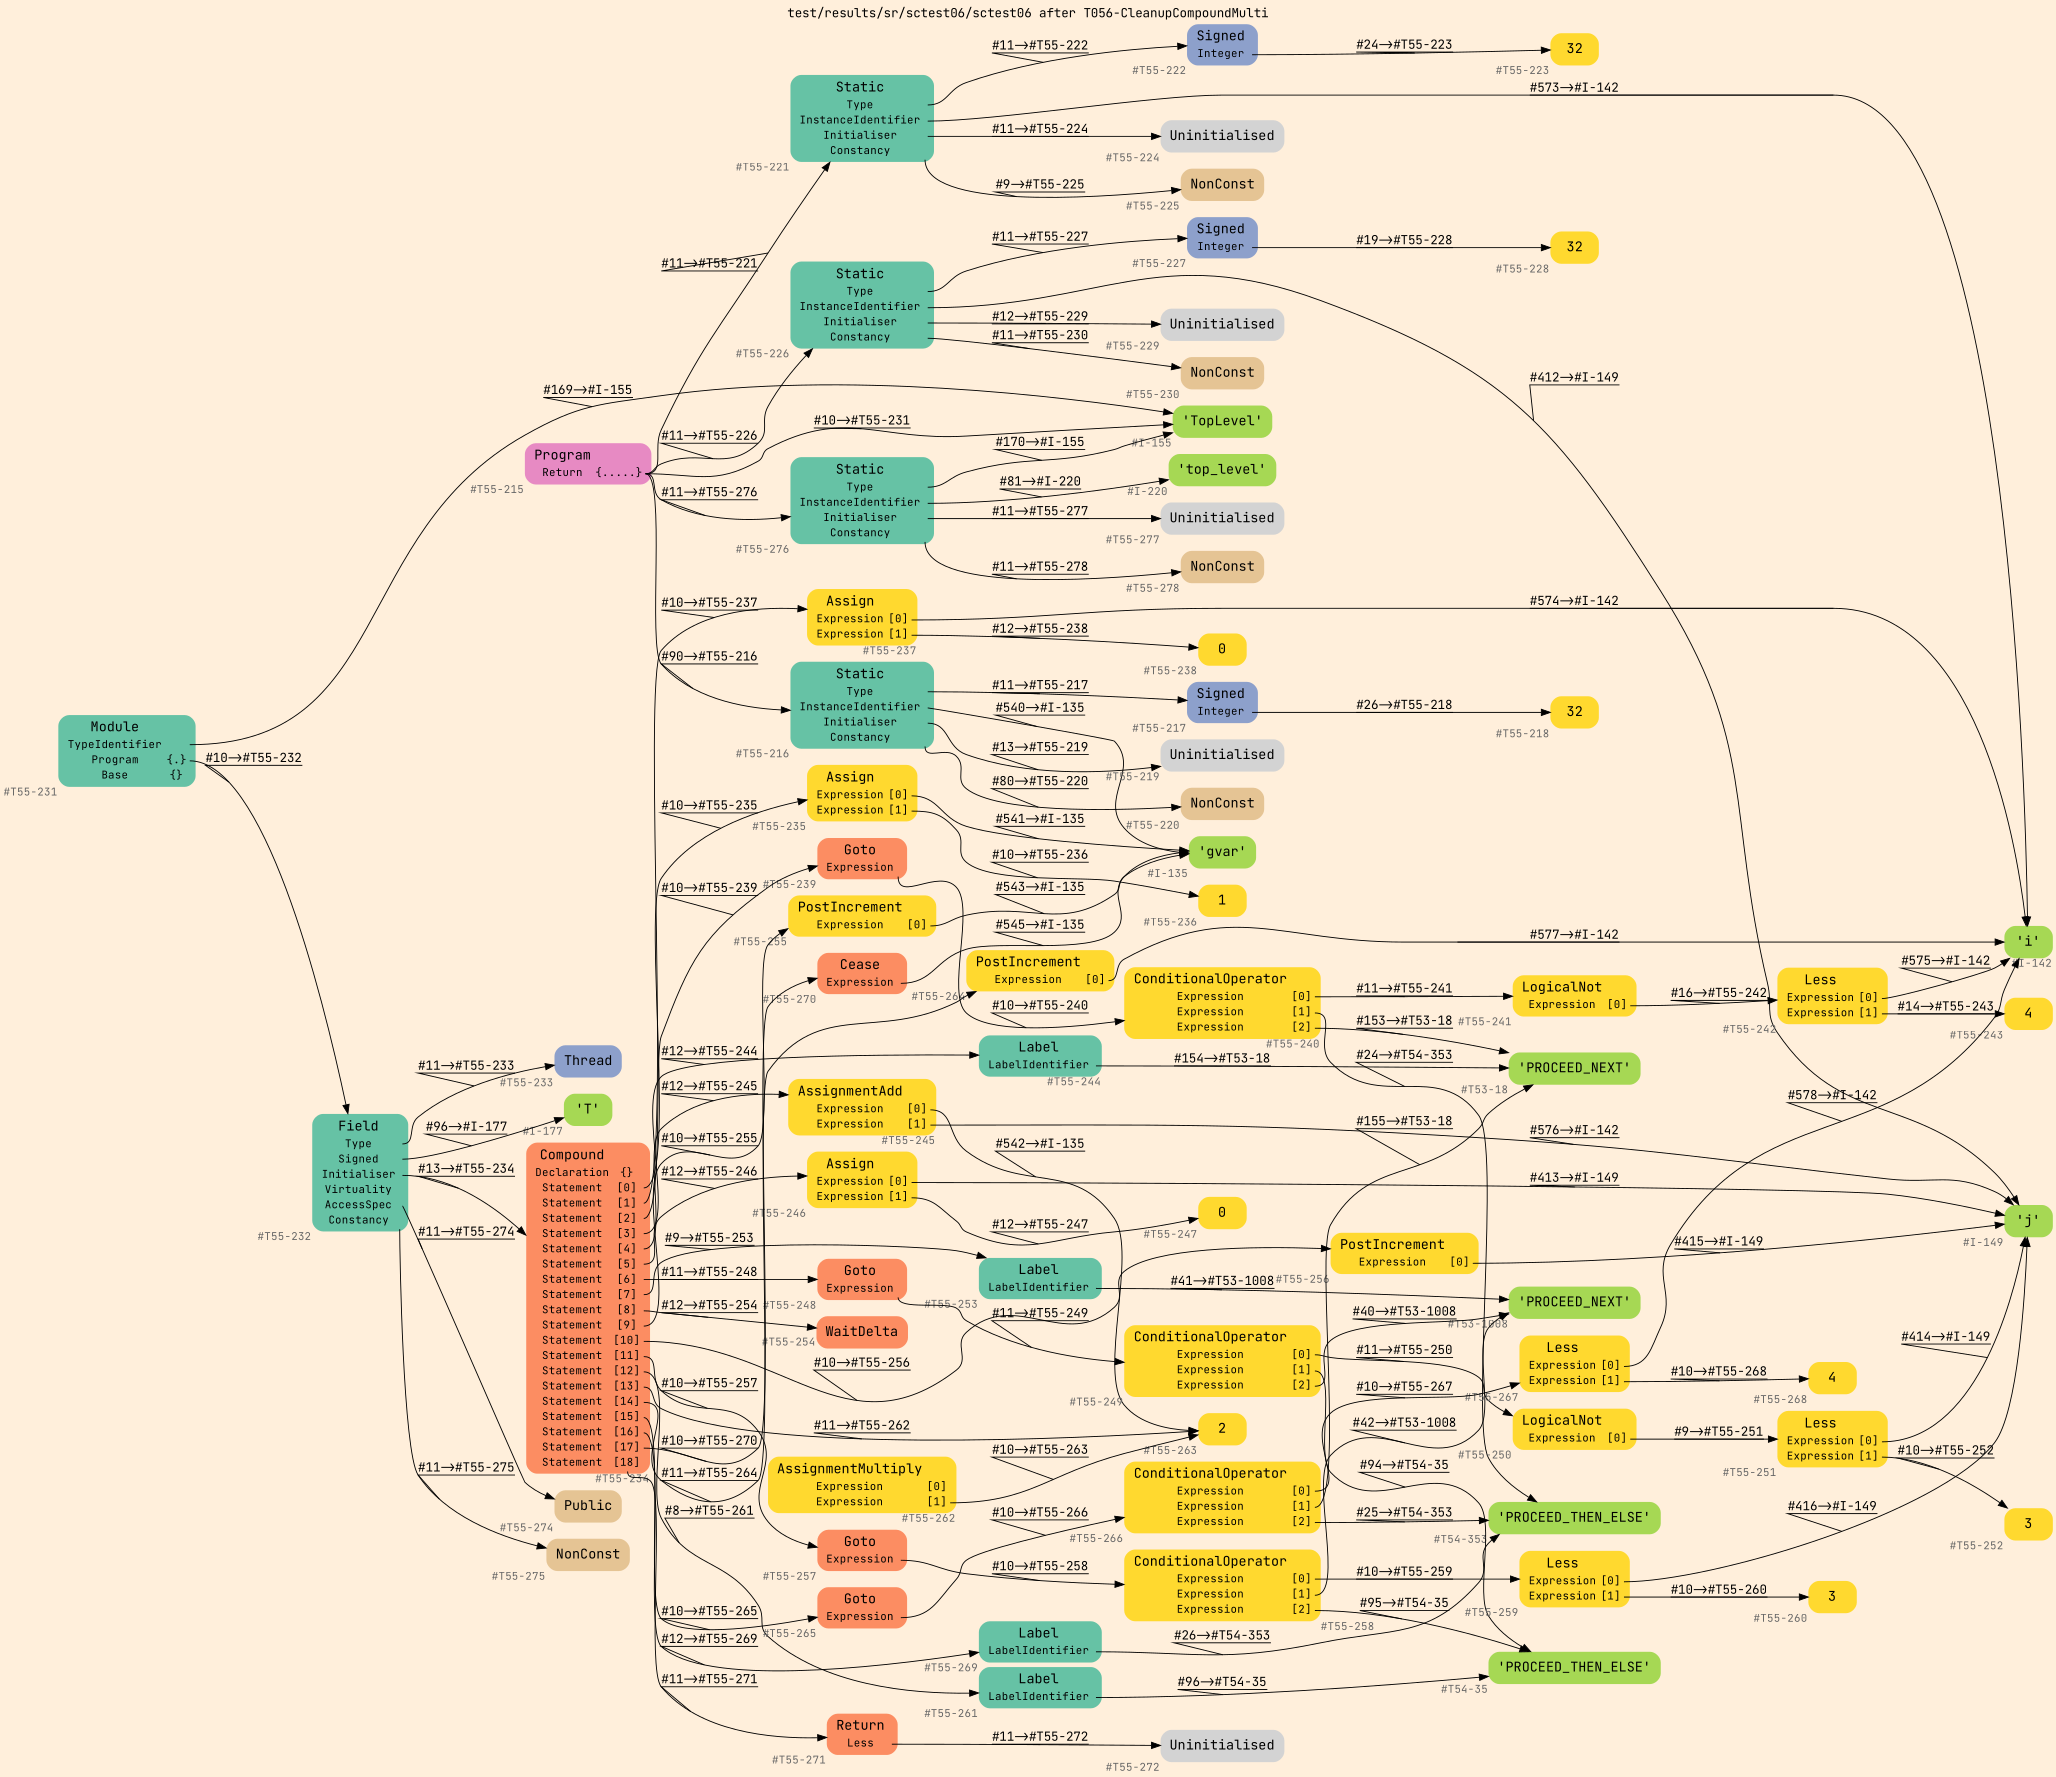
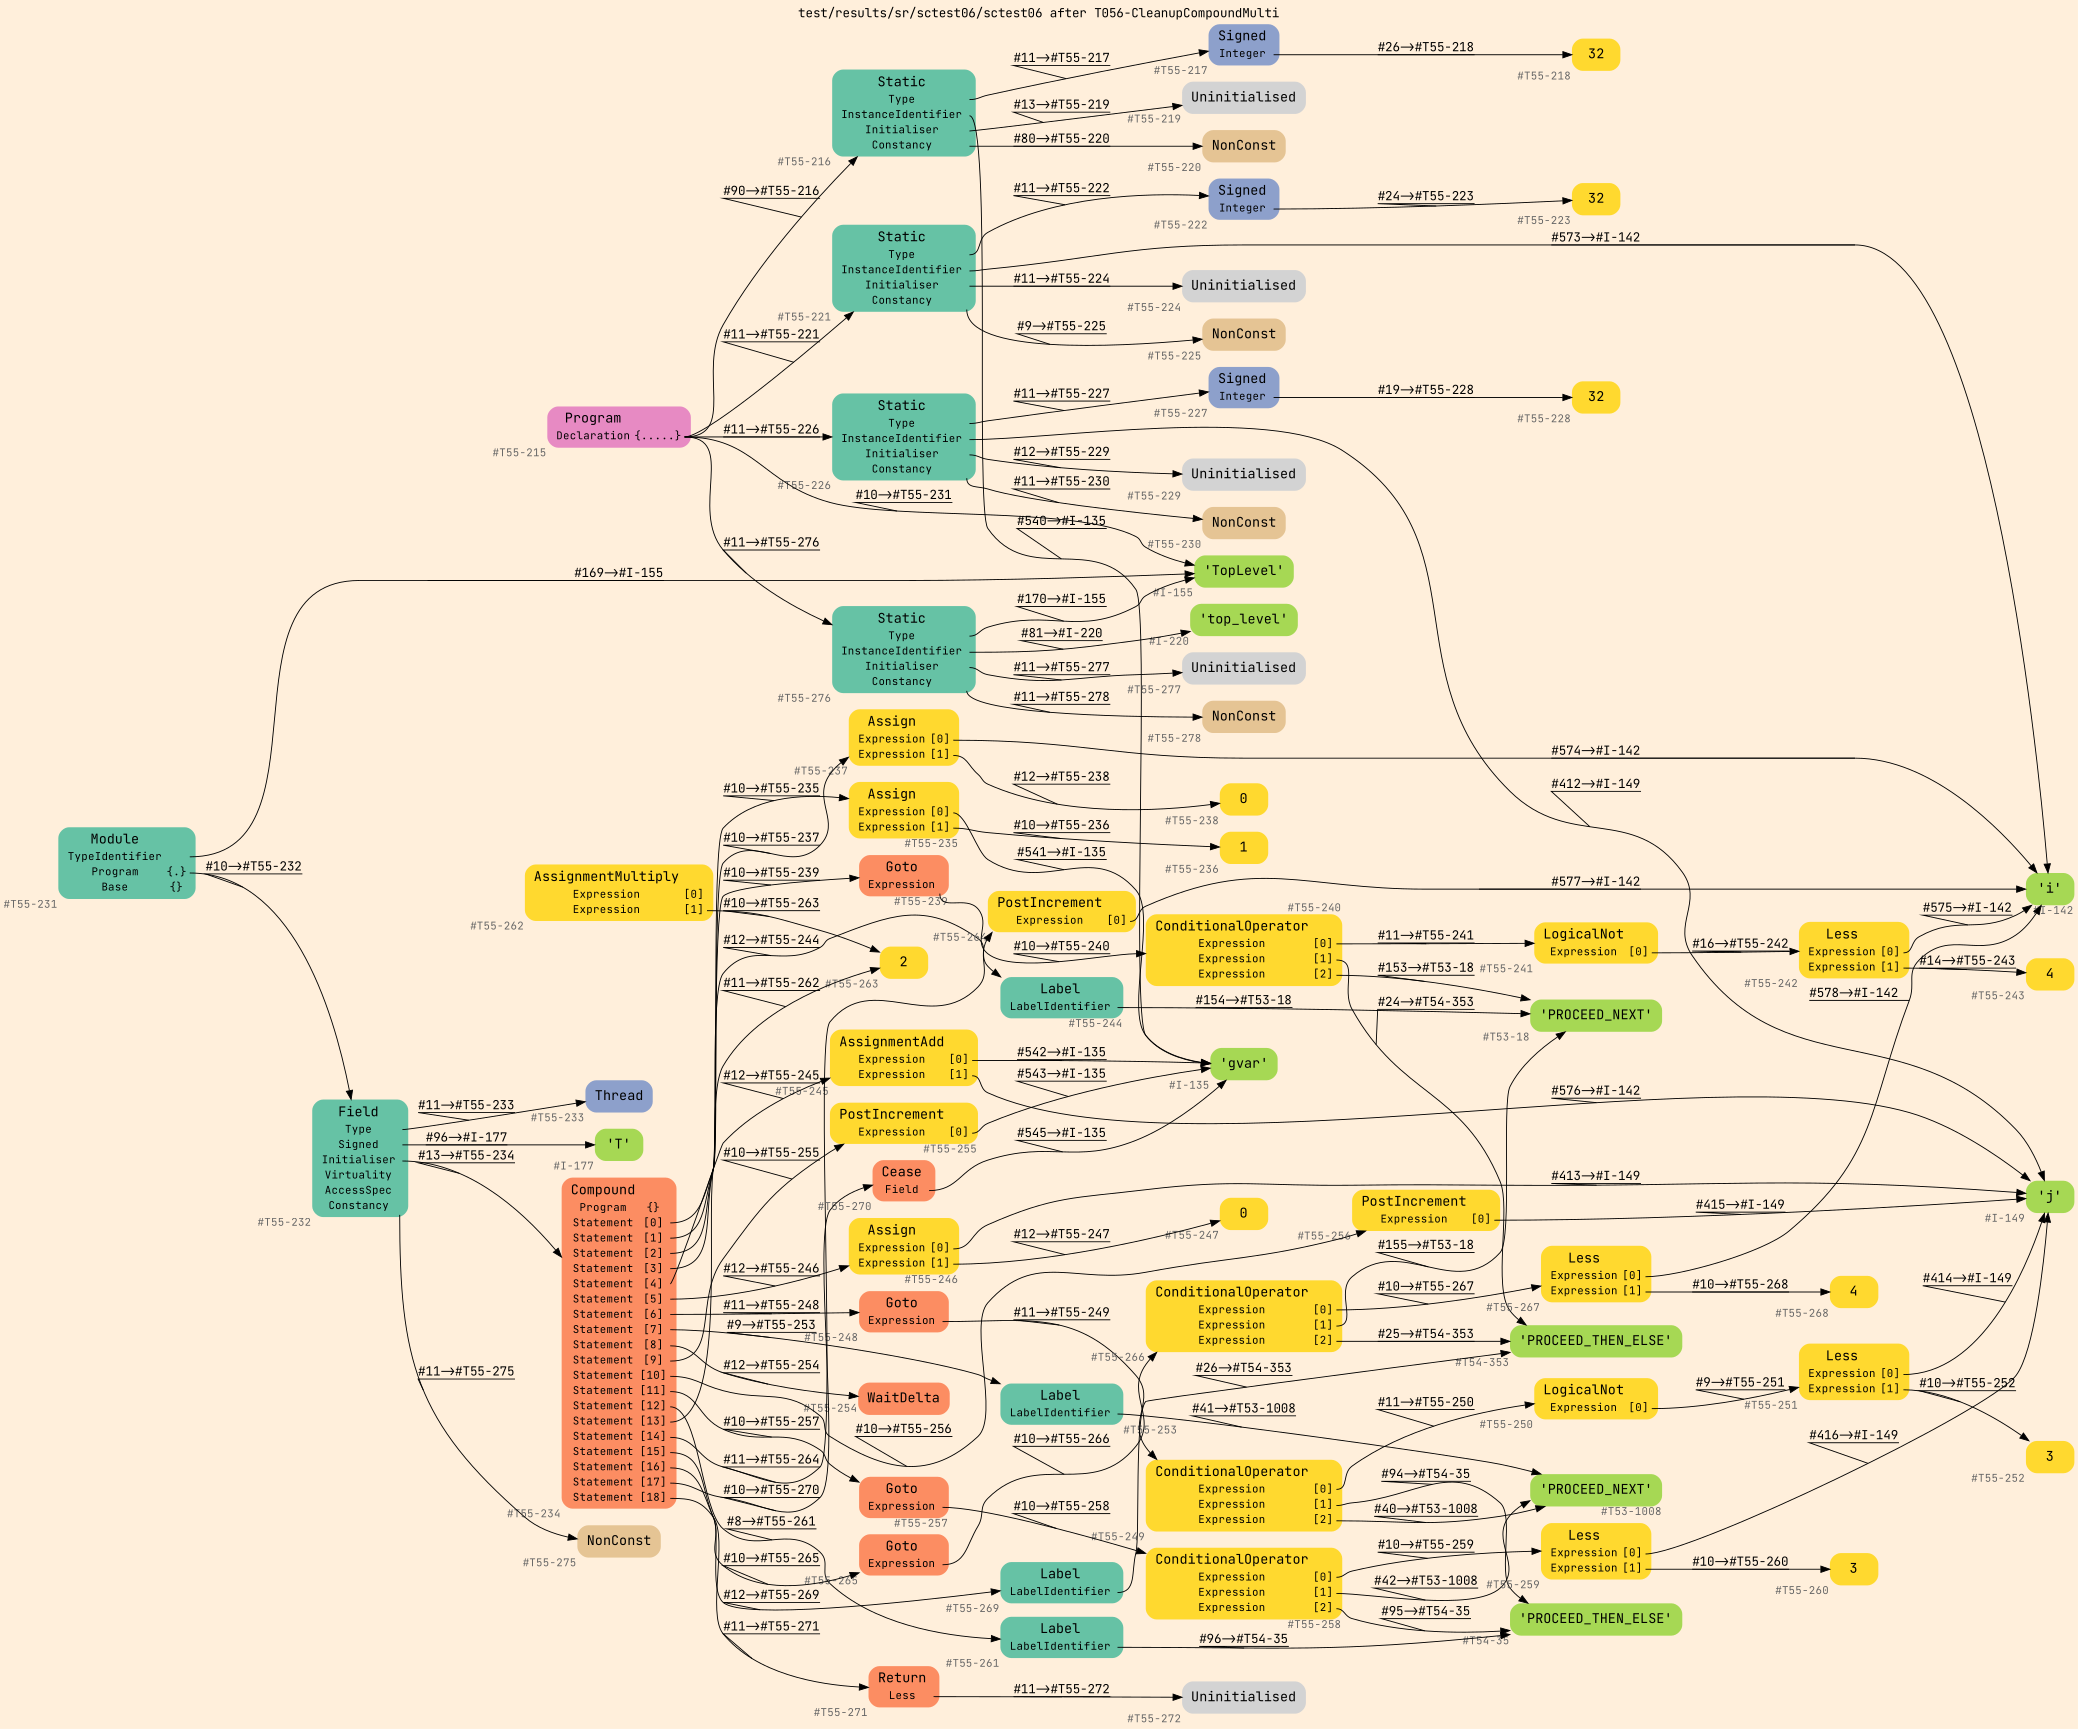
node "Program": text "Return" -> "Declaration"
node "Cease": text "Expression" -> "Field"
node "Compound": text "Declaration" -> "Program"
edge "AssignmentAdd" -> "2": now "AssignmentAdd" -> "'gvar'"
node "Public": removed
